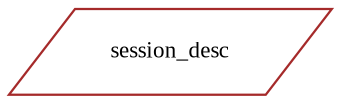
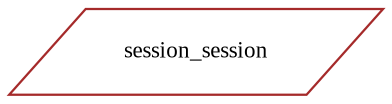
node "session_desc": label "session_desc" -> "session_session"
